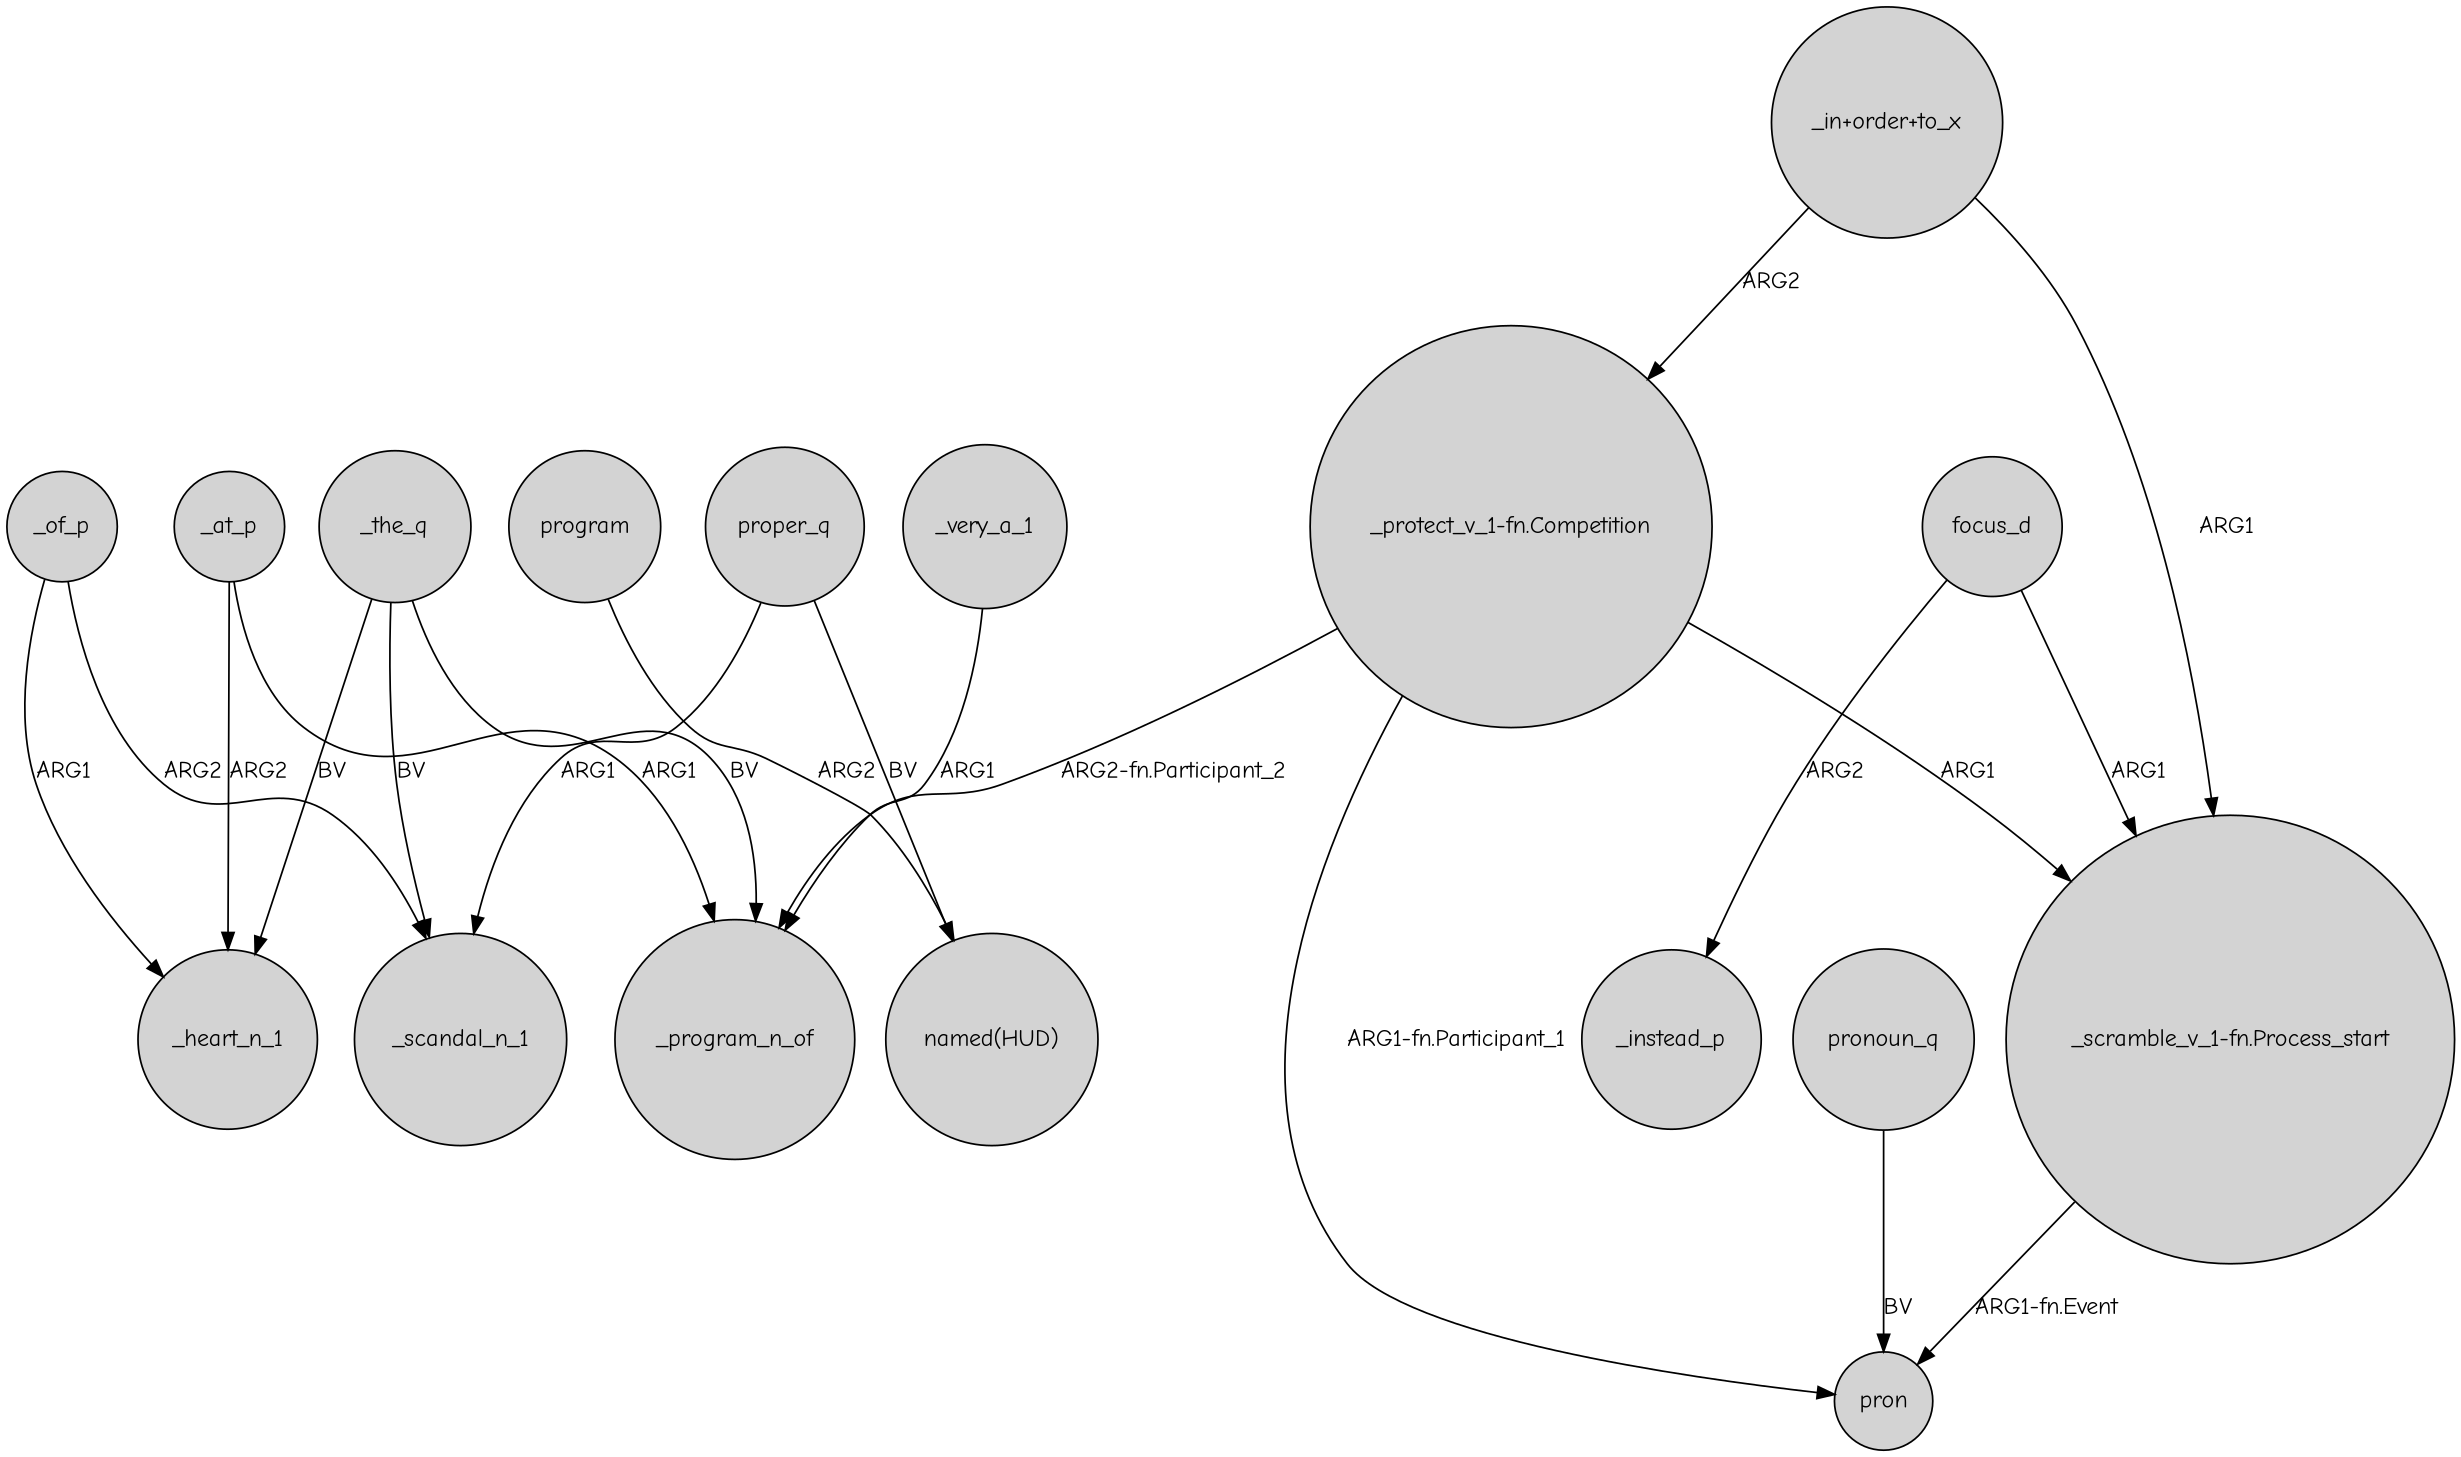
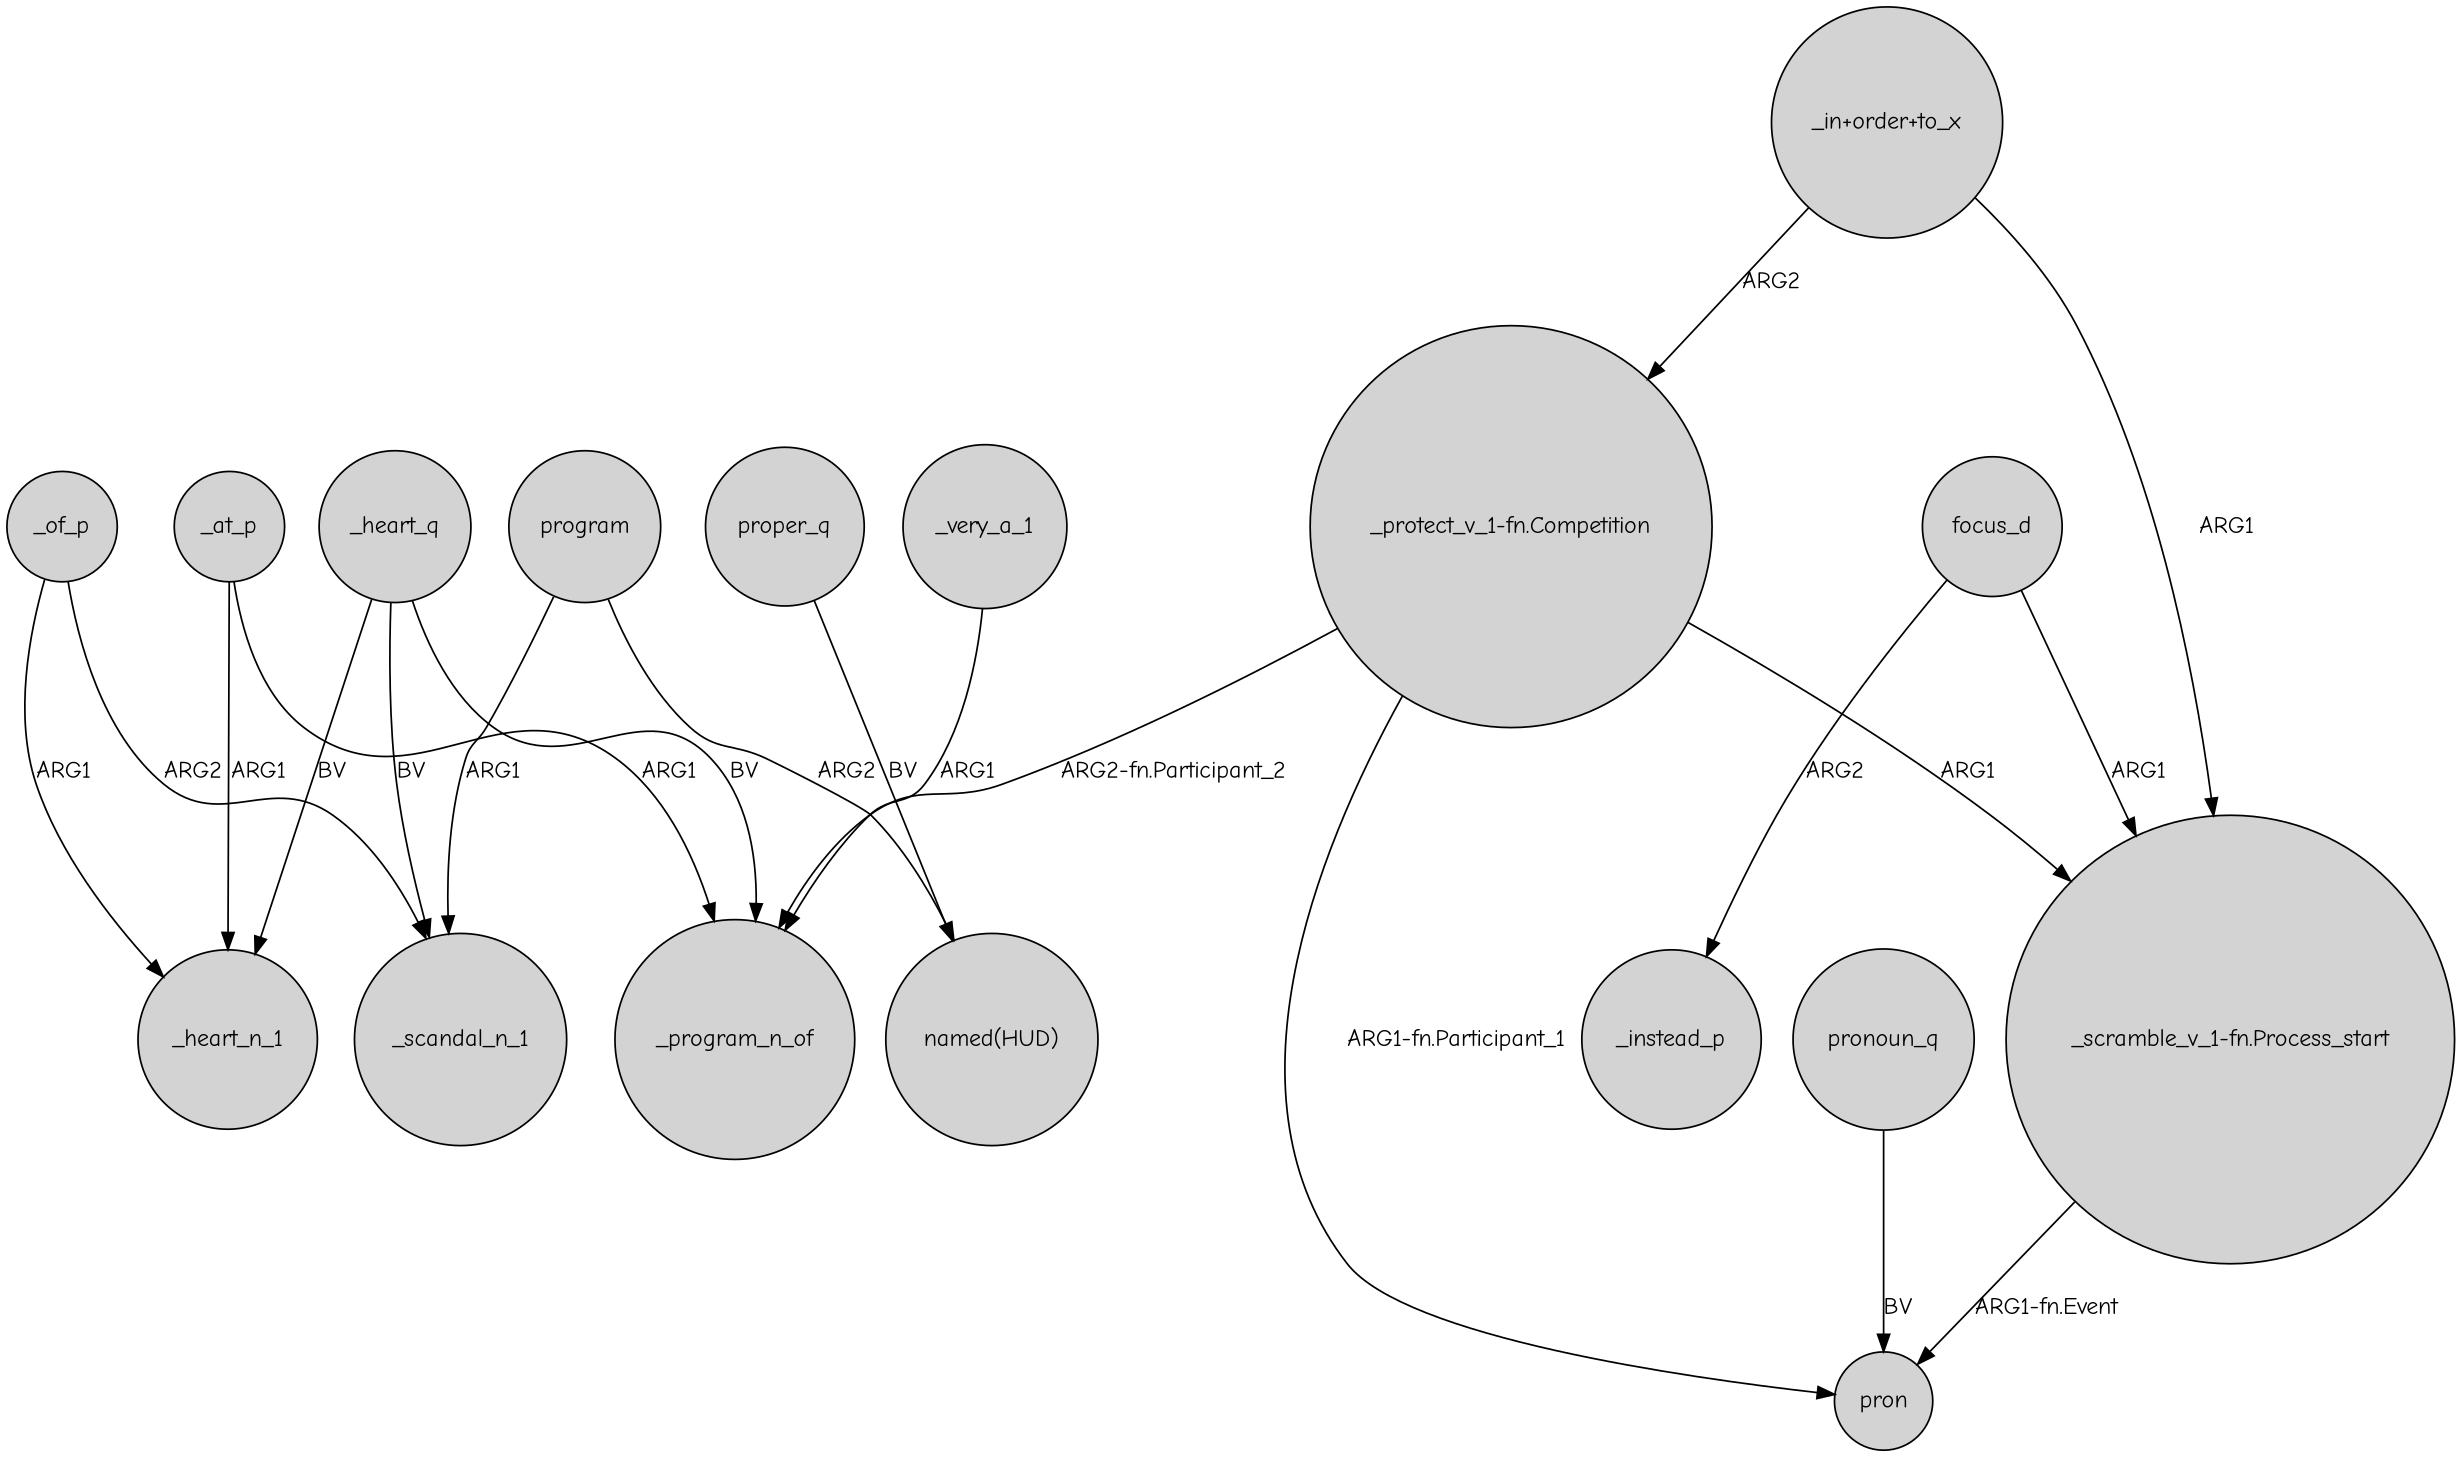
node "_the_q": label "_the_q" -> "_heart_q"
edge "proper_q" -> "_scandal_n_1": now "program" -> "_scandal_n_1"
edge "_at_p" -> "_heart_n_1": label "ARG2" -> "ARG1"
